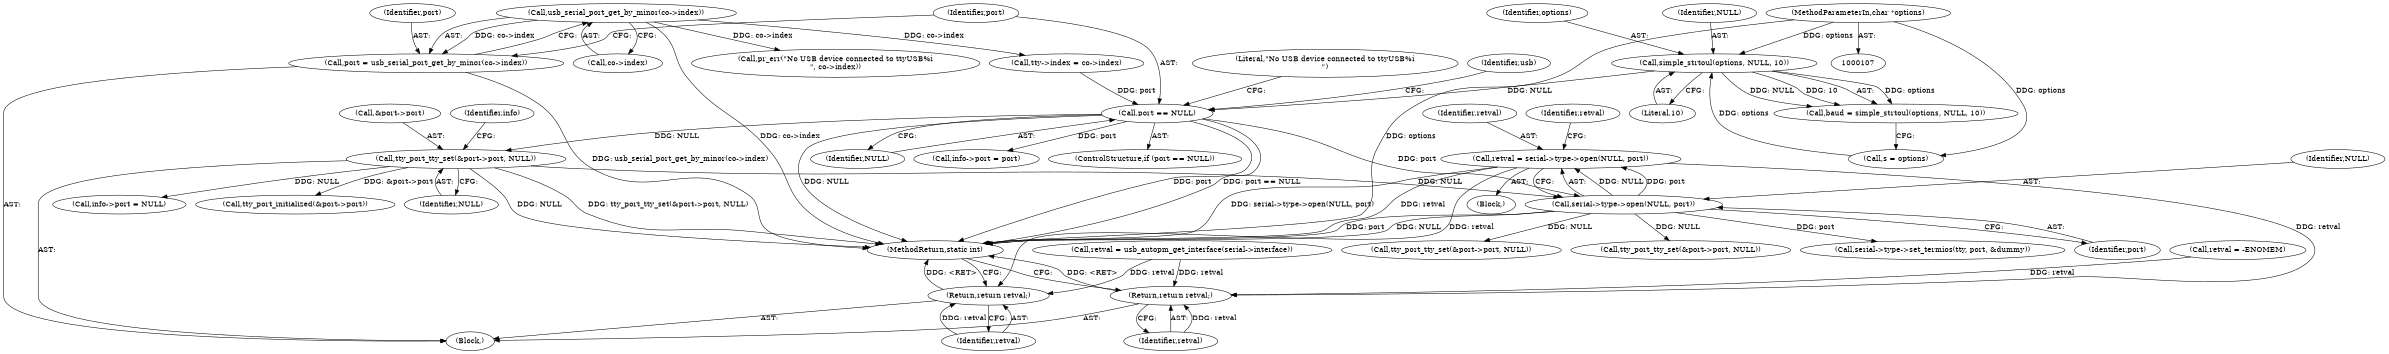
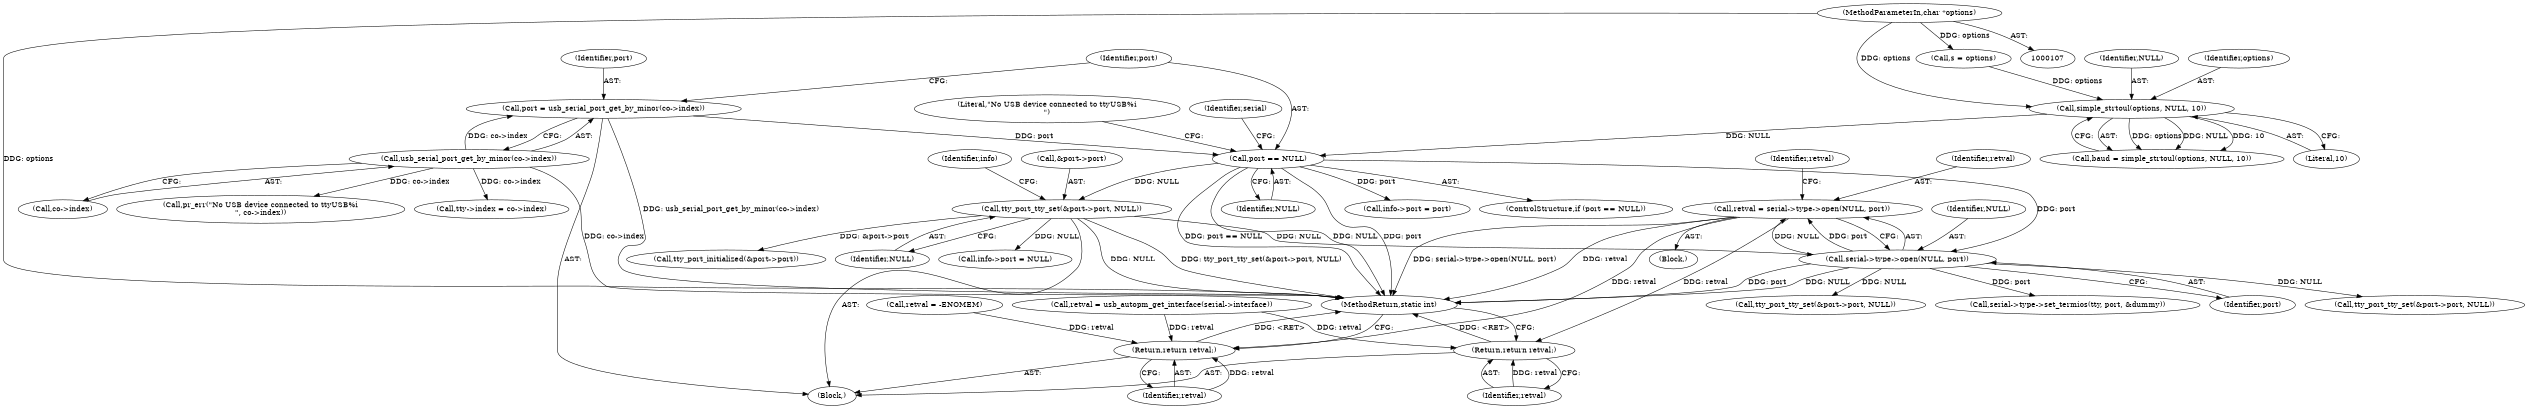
node "(Identifier,usb)": label "(Identifier,usb)" -> "(Identifier,serial)"
edge "(Call,tty->index = co->index)" -> "(Call,port == NULL)": now "(Call,port = usb_serial_port_get_by_minor(co->index))" -> "(Call,port == NULL)"
edge "(Call,baud = simple_strtoul(options, NULL, 10))" -> "(Call,s = options)": now "(Call,baud = simple_strtoul(options, NULL, 10))" -> "(Call,simple_strtoul(options, NULL, 10))"
